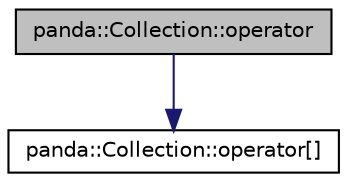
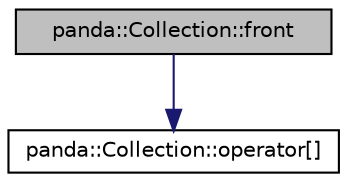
node "panda::Collection::operator": label "panda::Collection::operator" -> "panda::Collection::front"
